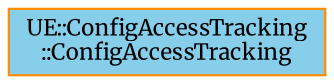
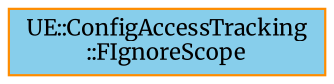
node "UE::ConfigAccessTracking ::ConfigAccessTracking": label "UE::ConfigAccessTracking ::ConfigAccessTracking" -> "UE::ConfigAccessTracking ::FIgnoreScope"
